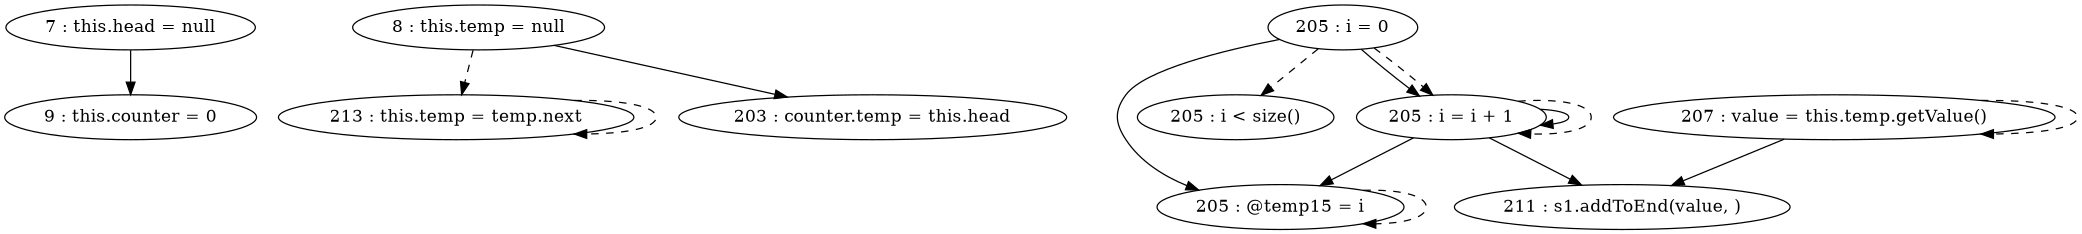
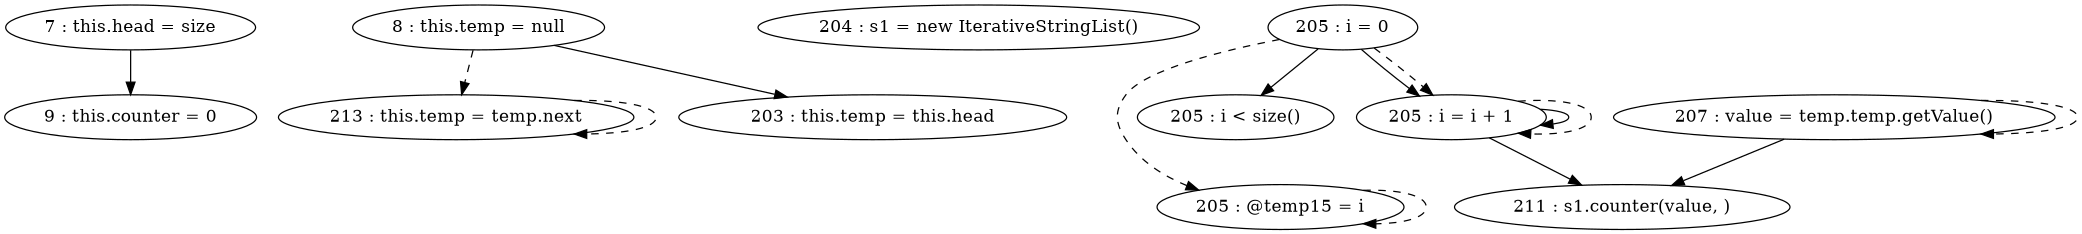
node "7 : this.head = null": label "7 : this.head = null" -> "7 : this.head = size"
node "204 : s1 = new IterativeStringList()": added
edge "205 : i = 0" -> "205 : i < size()": style dashed -> solid
edge "205 : i = 0" -> "205 : @temp15 = i": style solid -> dashed
node "203 : counter.temp = this.head": label "203 : counter.temp = this.head" -> "203 : this.temp = this.head"
node "207 : value = this.temp.getValue()": label "207 : value = this.temp.getValue()" -> "207 : value = temp.temp.getValue()"
edge "205 : i = i + 1" -> "205 : @temp15 = i": removed
node "211 : s1.addToEnd(value, )": label "211 : s1.addToEnd(value, )" -> "211 : s1.counter(value, )"
